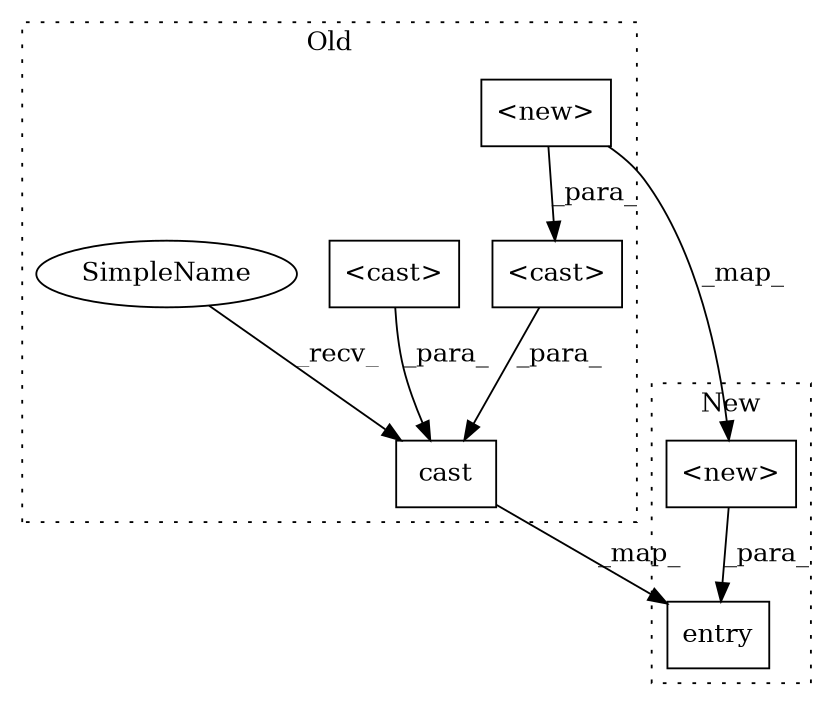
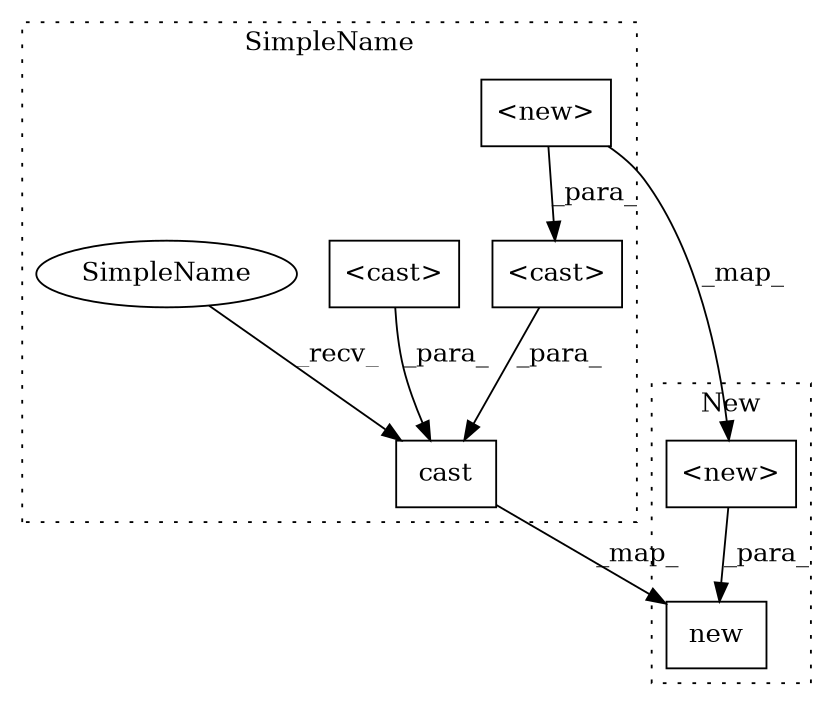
cluster "Old": label "Old" -> "SimpleName"
node "entry": label "entry" -> "new"
